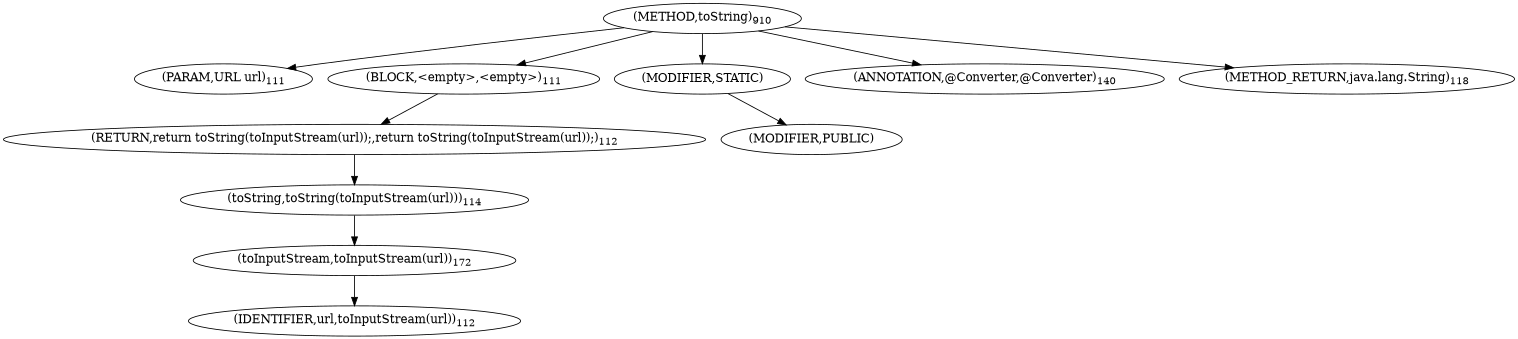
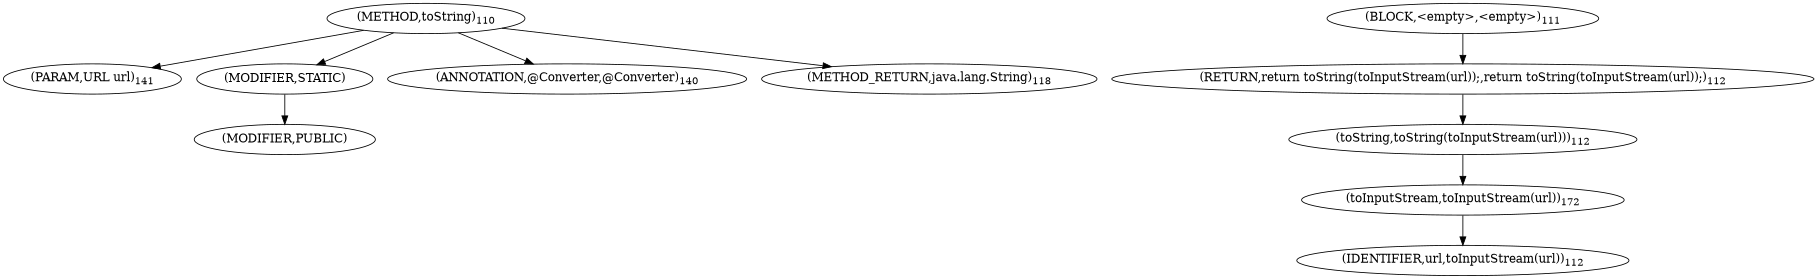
node "(METHOD,toString)": text "910" -> "110"
edge "(METHOD,toString)" -> "(BLOCK,<empty>,<empty>)": removed
node "(PARAM,URL url)": text "111" -> "141"
node "(toString,toString(toInputStream(url)))": text "114" -> "112"
